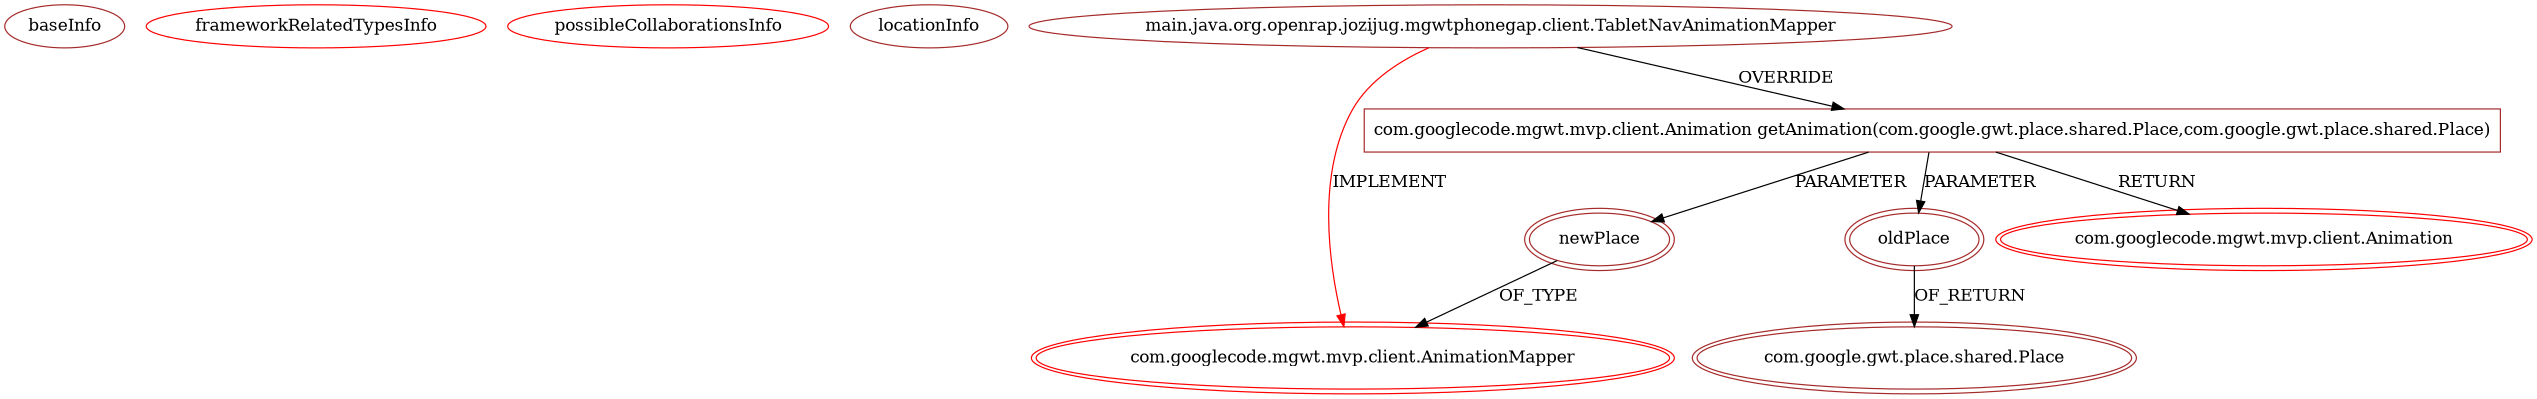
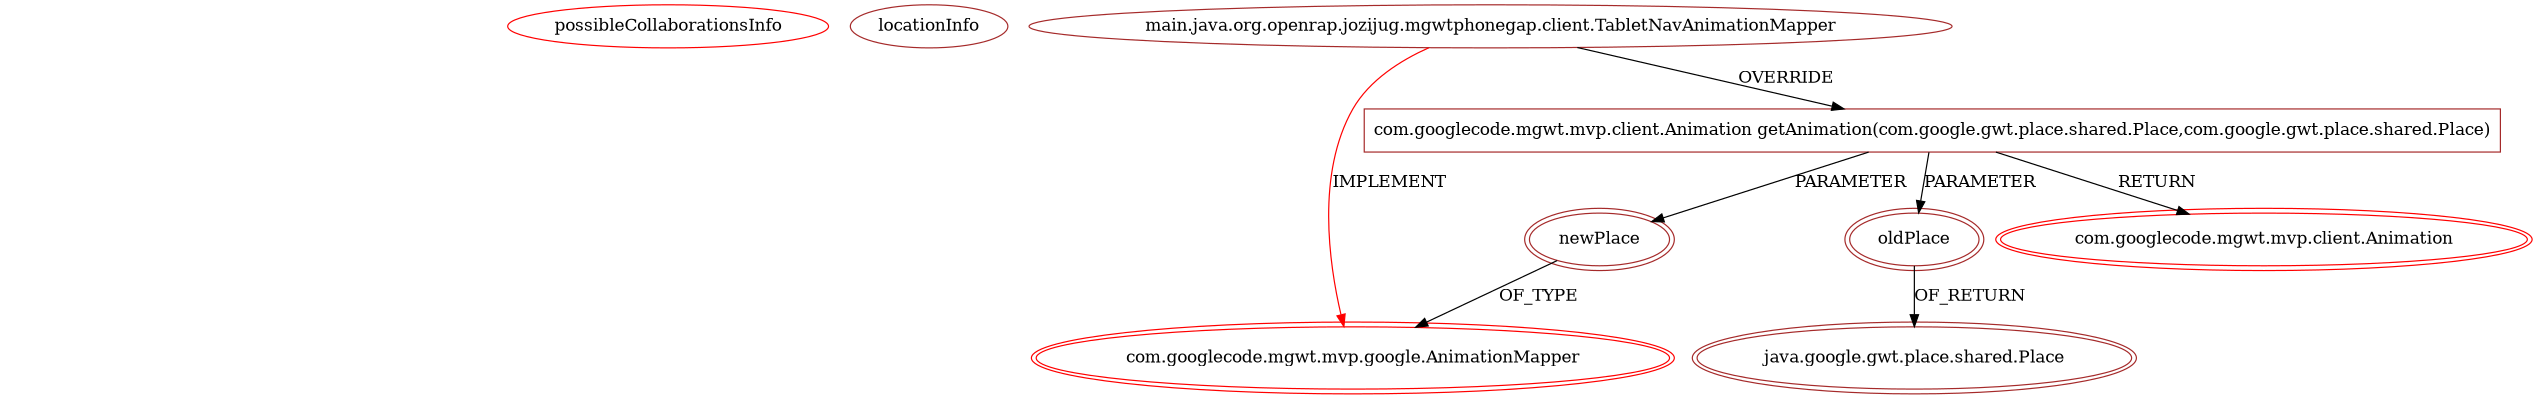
node "baseInfo": removed
node "frameworkRelatedTypesInfo": removed
node "com.googlecode.mgwt.mvp.client.AnimationMapper": label "com.googlecode.mgwt.mvp.client.AnimationMapper" -> "com.googlecode.mgwt.mvp.google.AnimationMapper"
node "com.google.gwt.place.shared.Place": label "com.google.gwt.place.shared.Place" -> "java.google.gwt.place.shared.Place"
